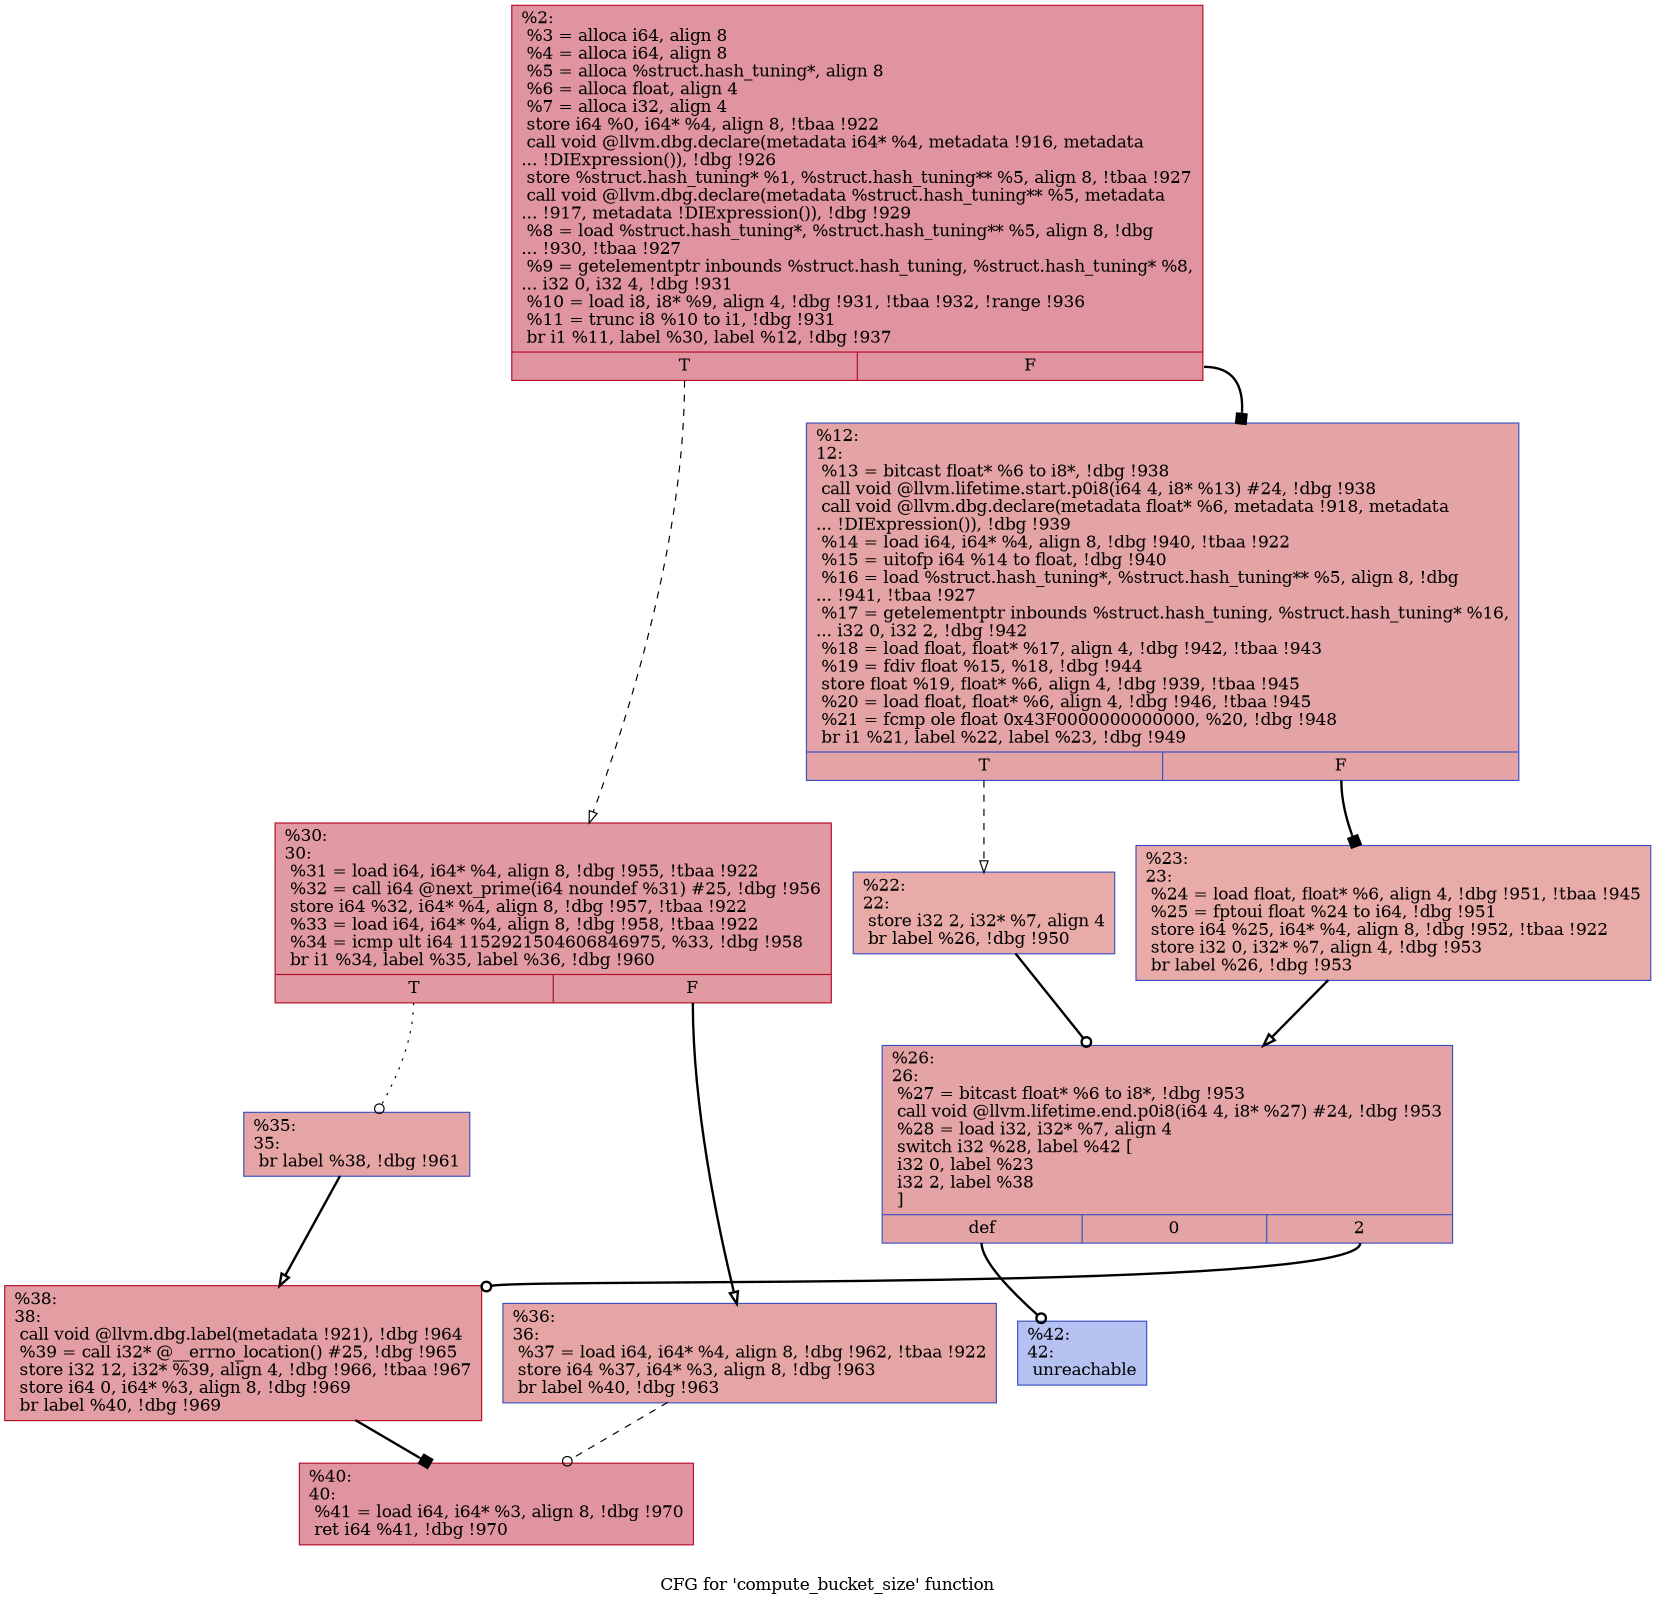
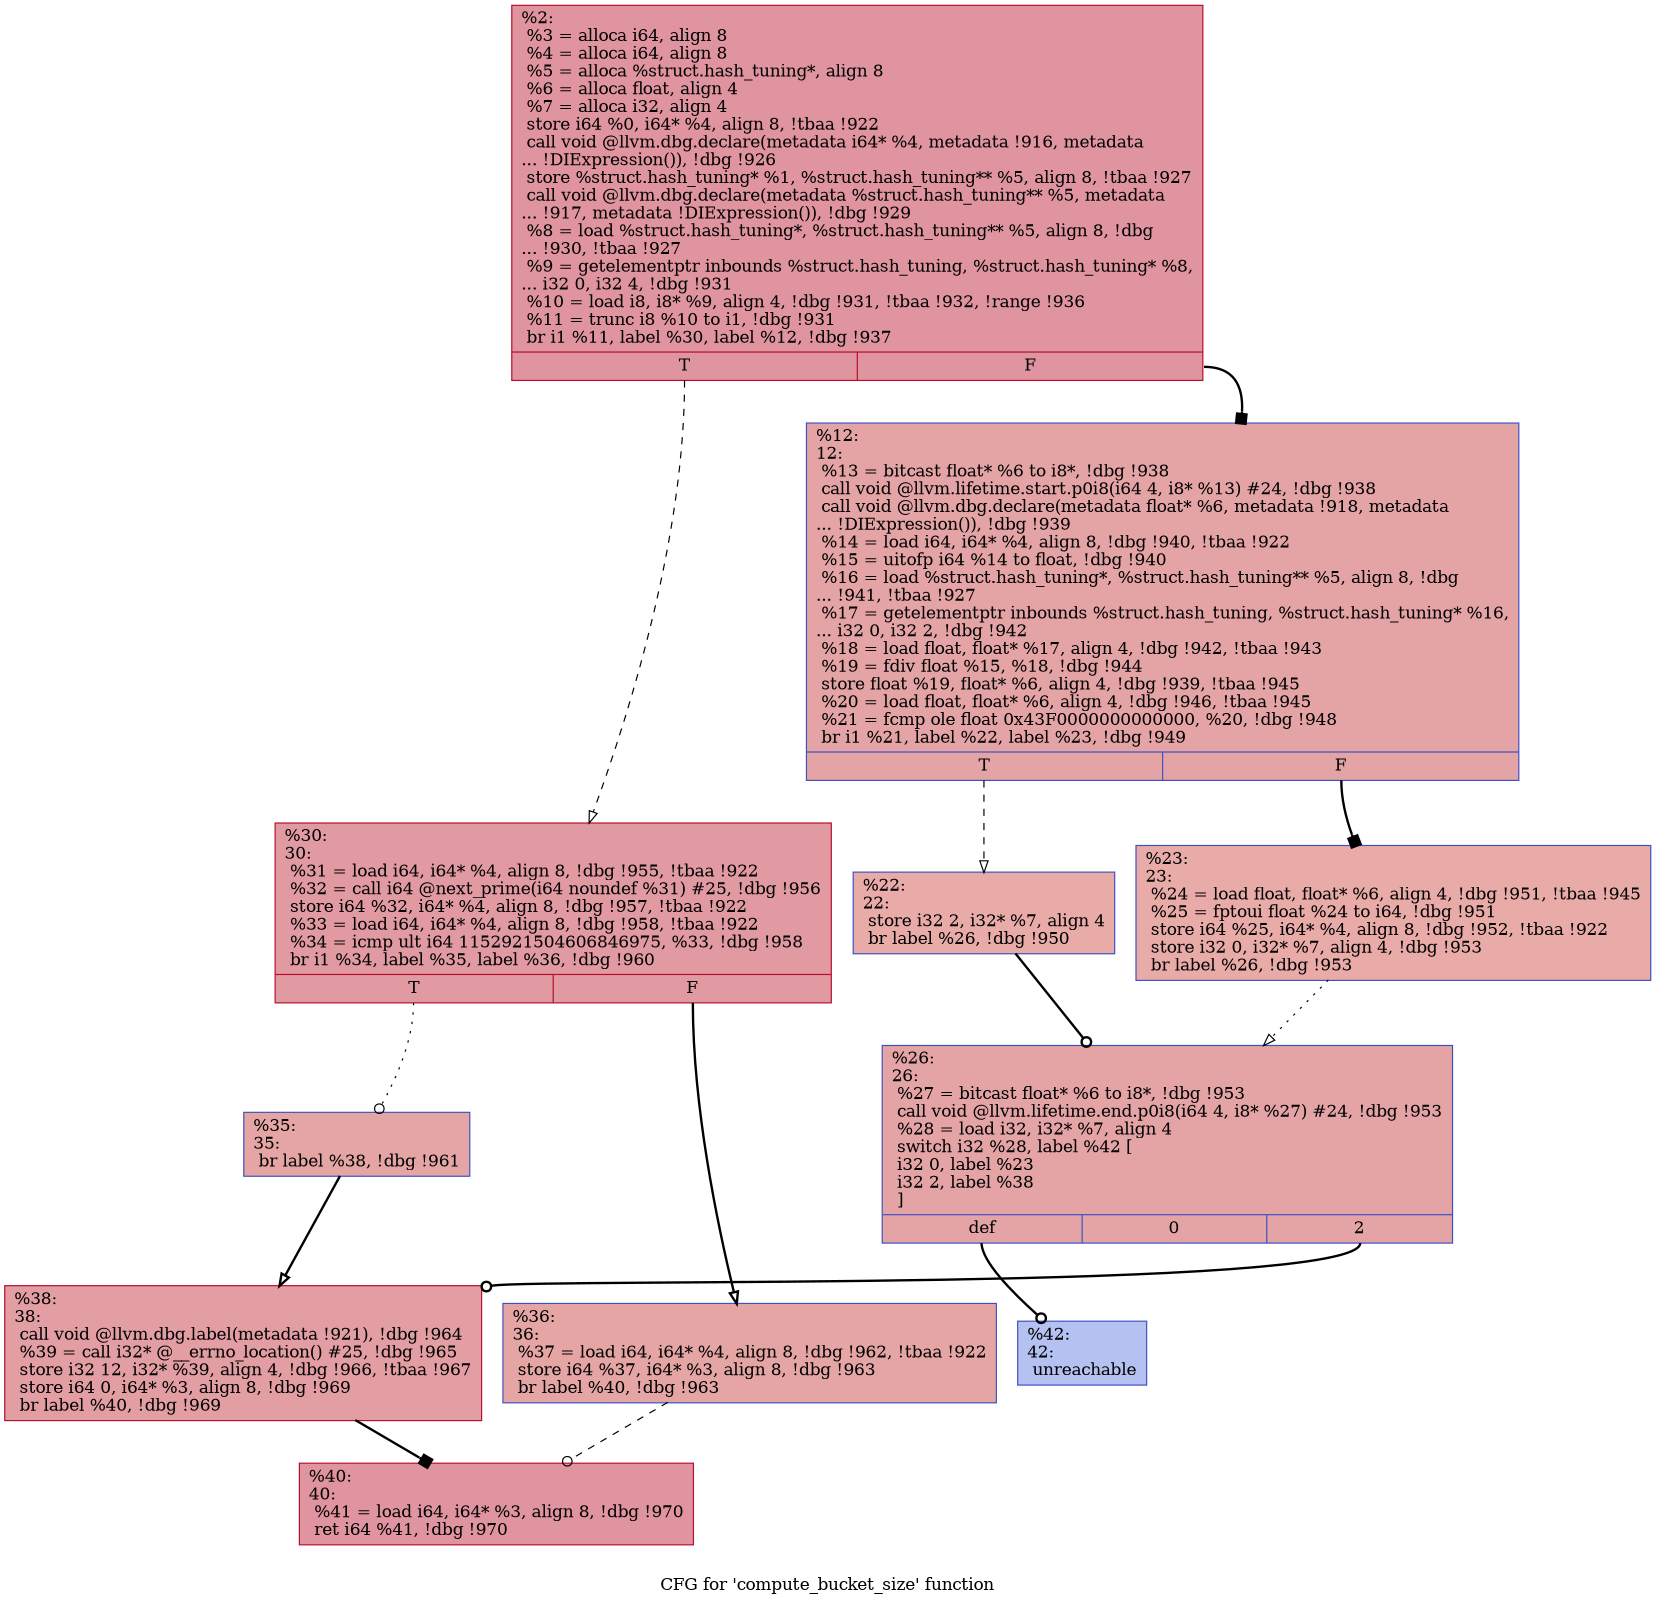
edge "%23:" -> "%26:": style bold -> dotted
